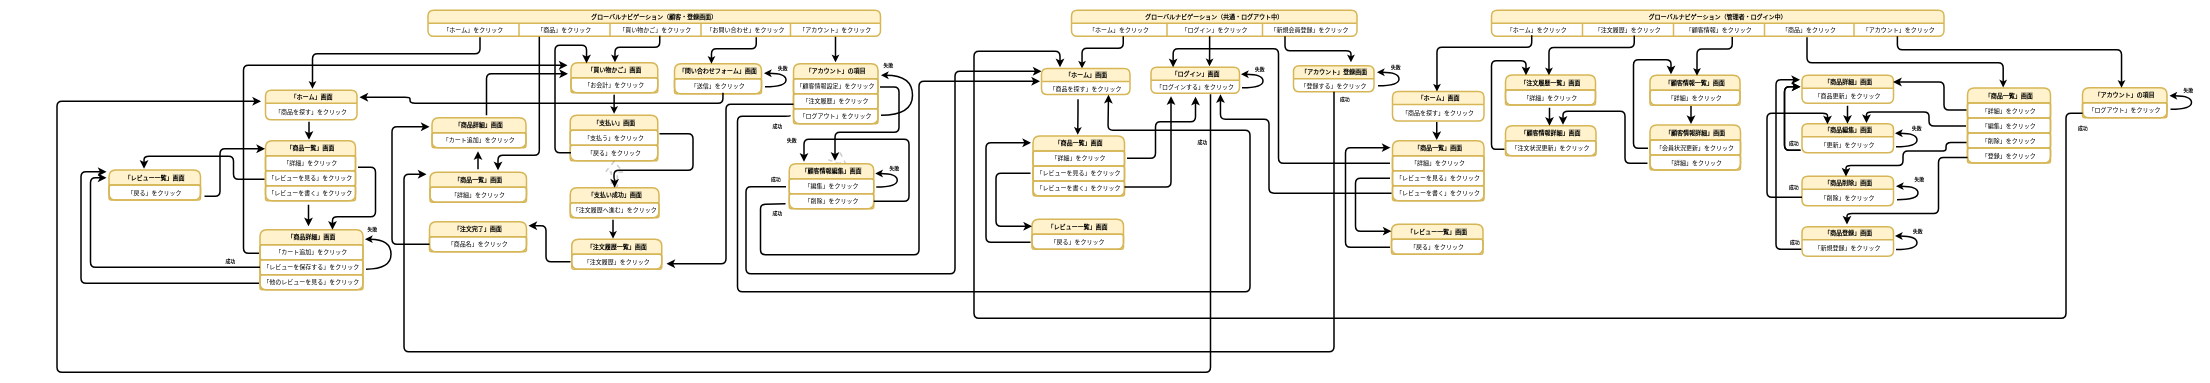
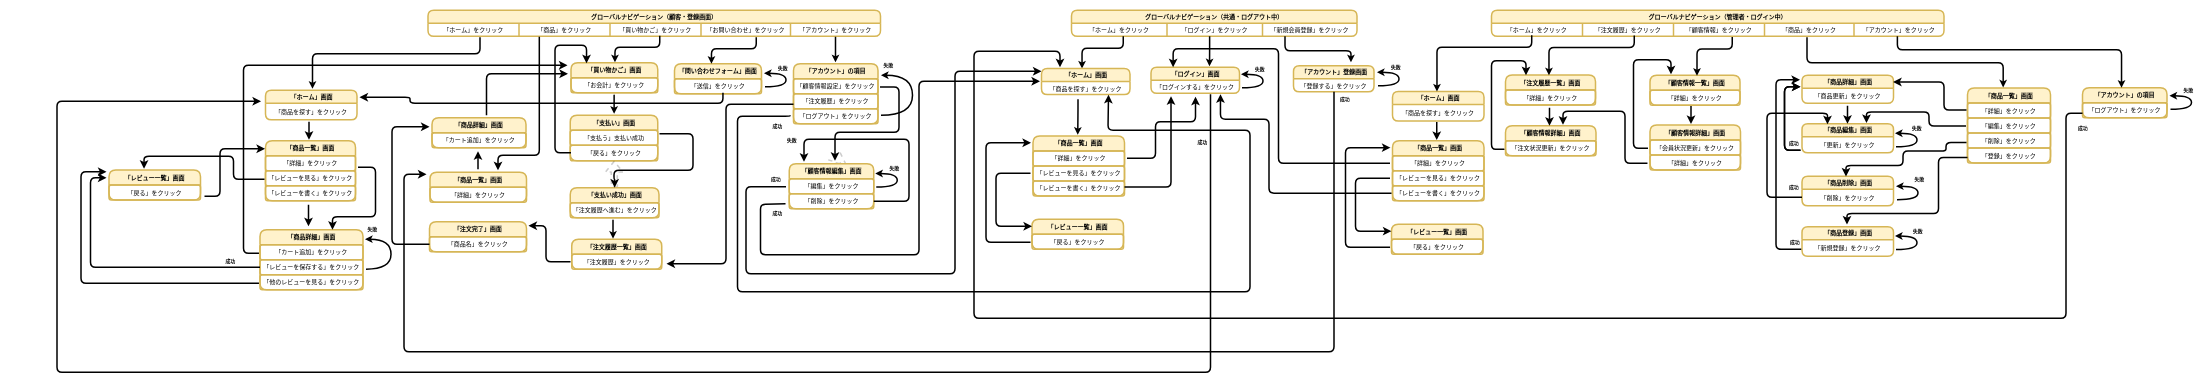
node "「支払う」をクリック": label "「支払う」をクリック" -> "「支払う」支払い成功"
